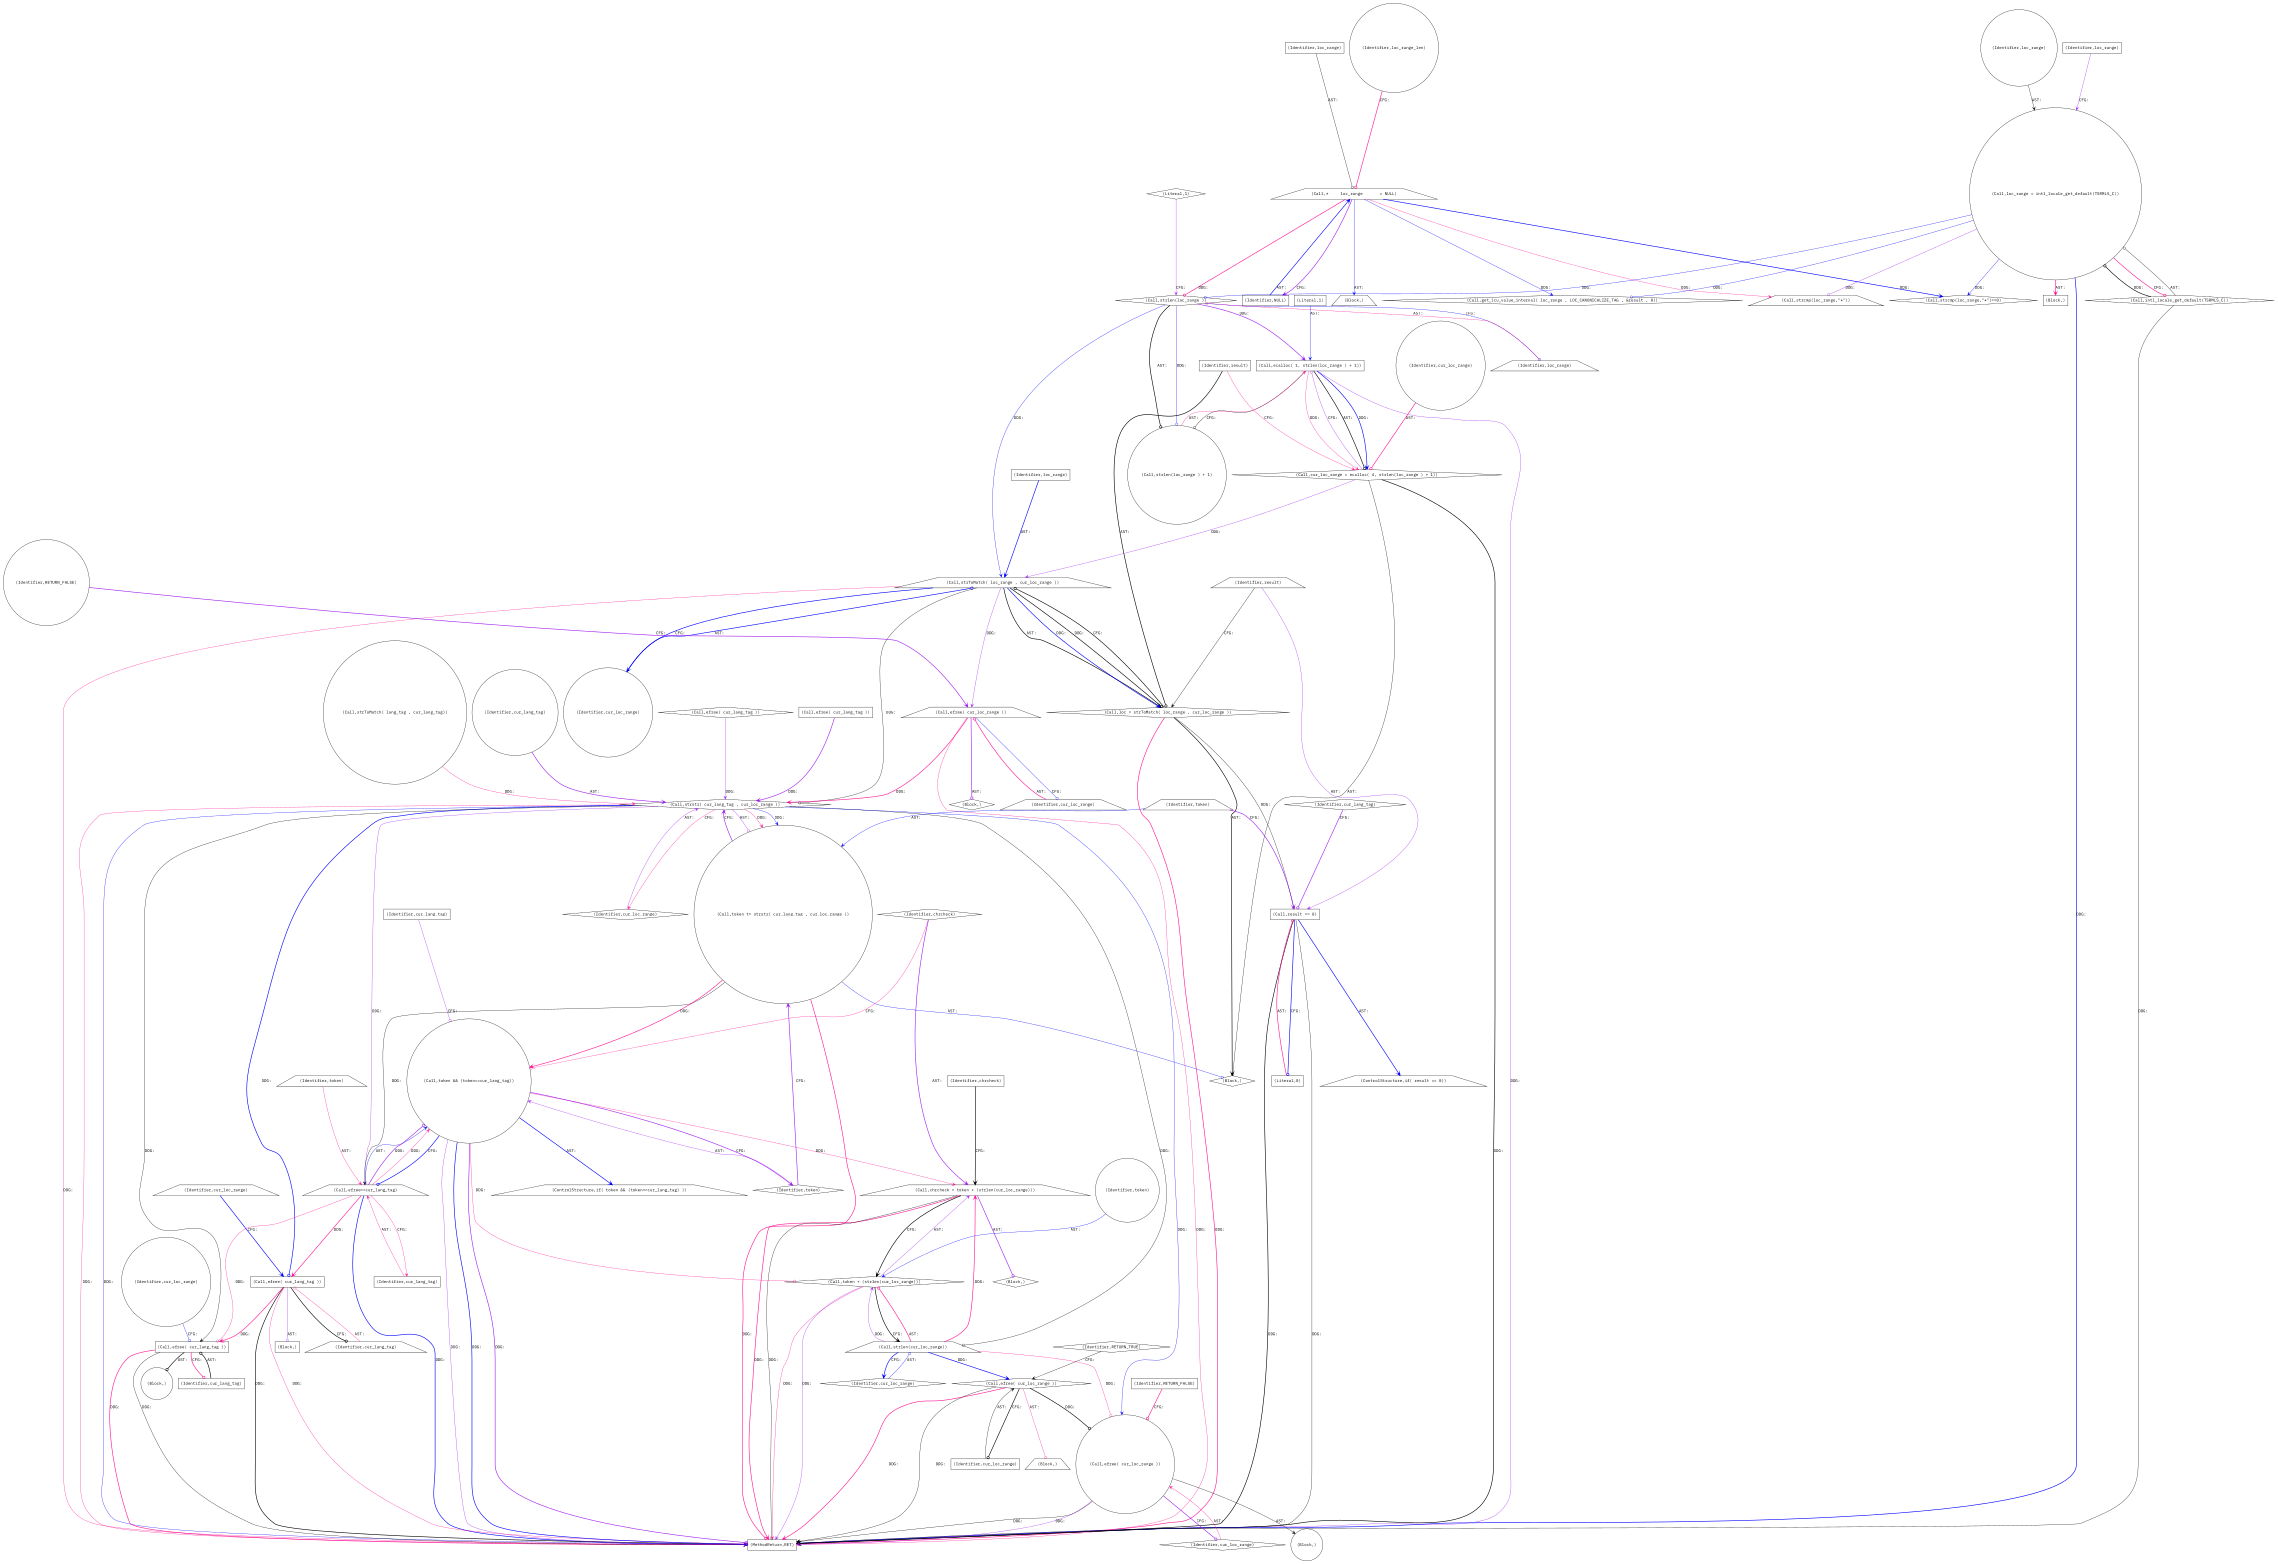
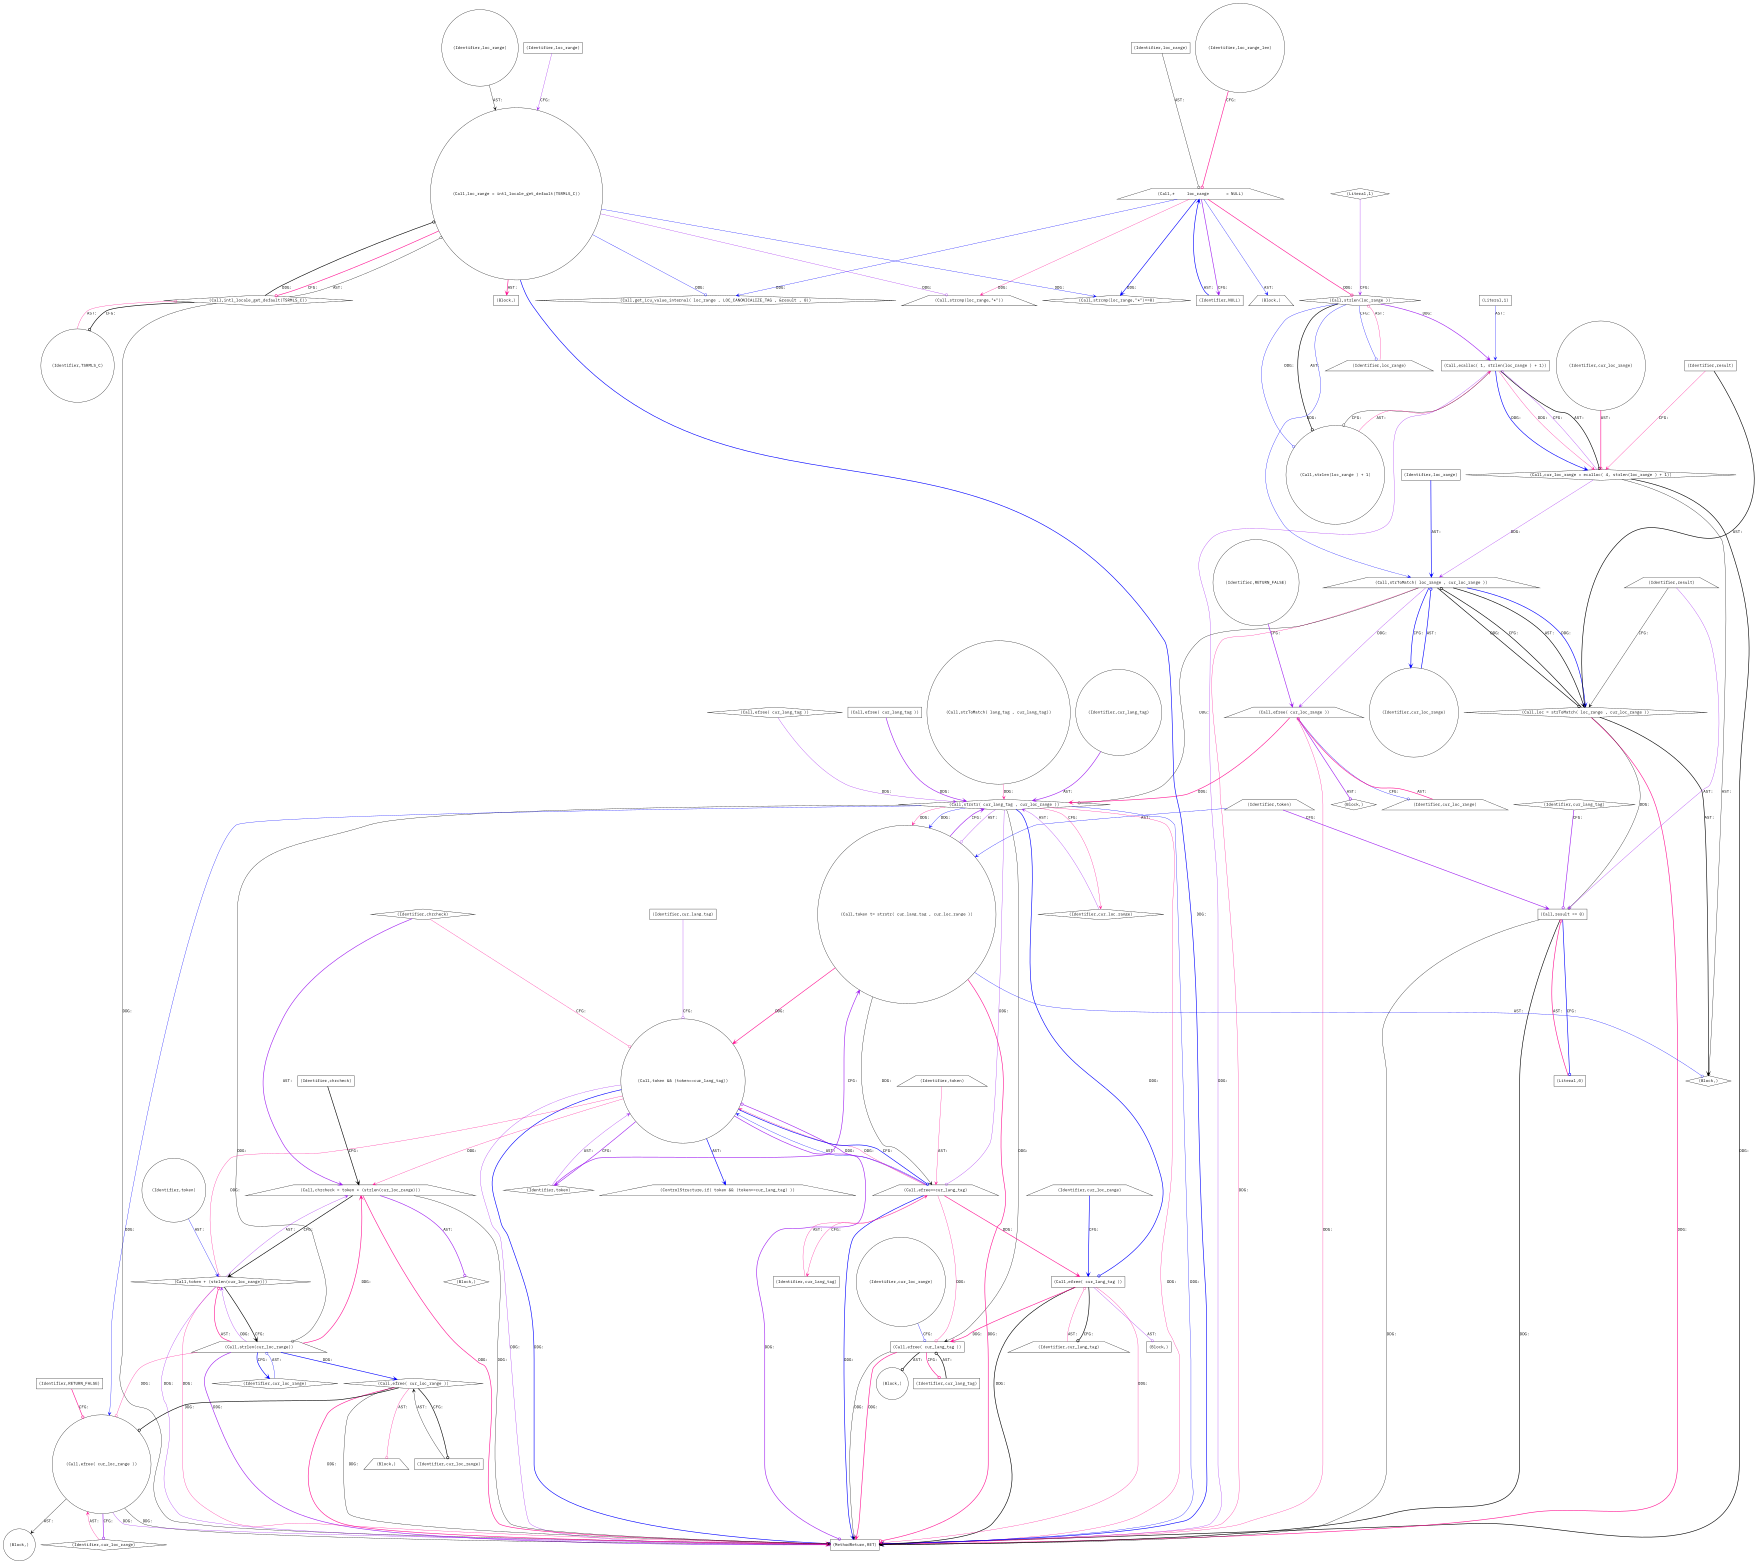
edge "(Call,loc_range = intl_locale_get_default(TSRMLS_C))" -> "(Call,strlen(loc_range ))": removed, label "DDG:"
node "(Identifier,TSRMLS_C)": added
node "(ControlStructure,if( result == 0))": removed
node "(Identifier,RETURN_TRUE)": removed
edge "(Call,strlen(cur_loc_range))" -> "(MethodReturn,RET)": added, label "DDG:"
